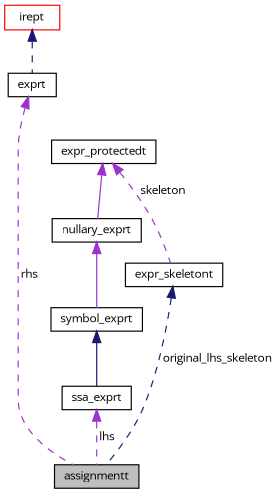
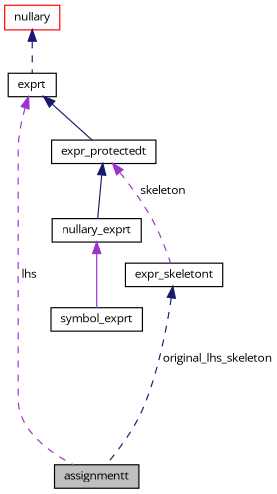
node "irept": label "irept" -> "nullary"
edge "expr_protectedt" -> "exprt": added
edge "nullary_exprt" -> "expr_protectedt": color darkorchid3 -> midnightblue
edge "assignmentt" -> "exprt": label " rhs" -> " lhs"
node "ssa_exprt": removed
